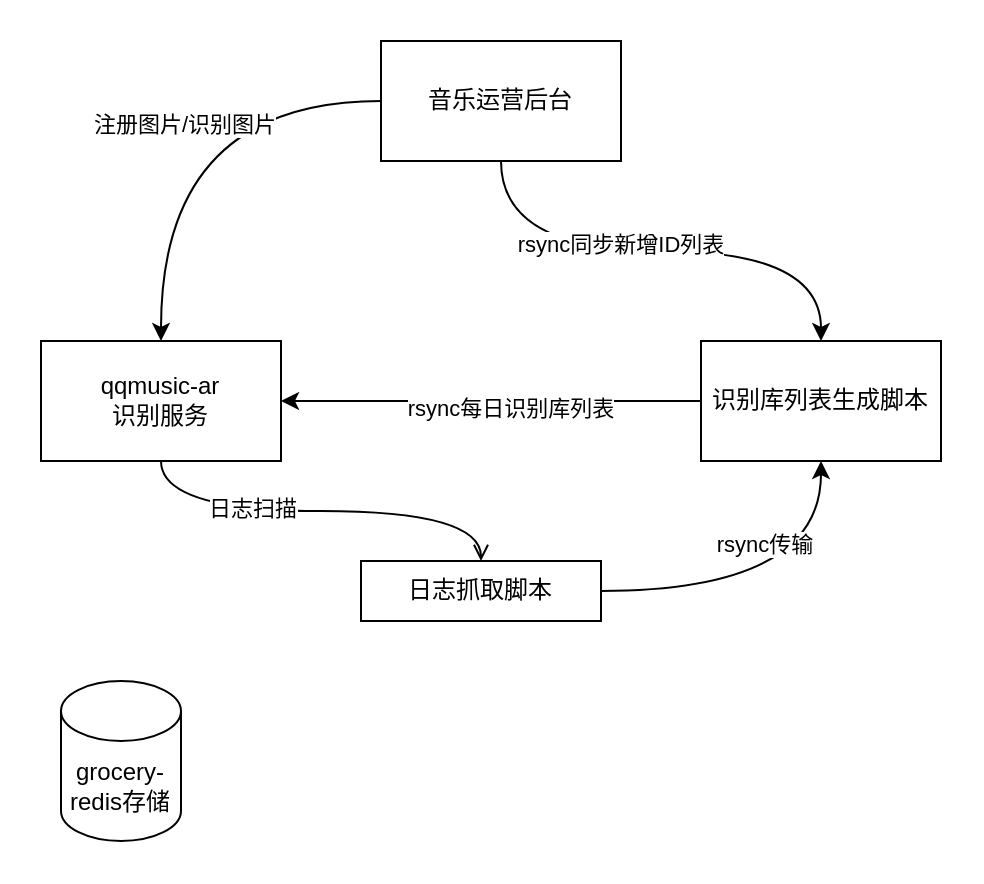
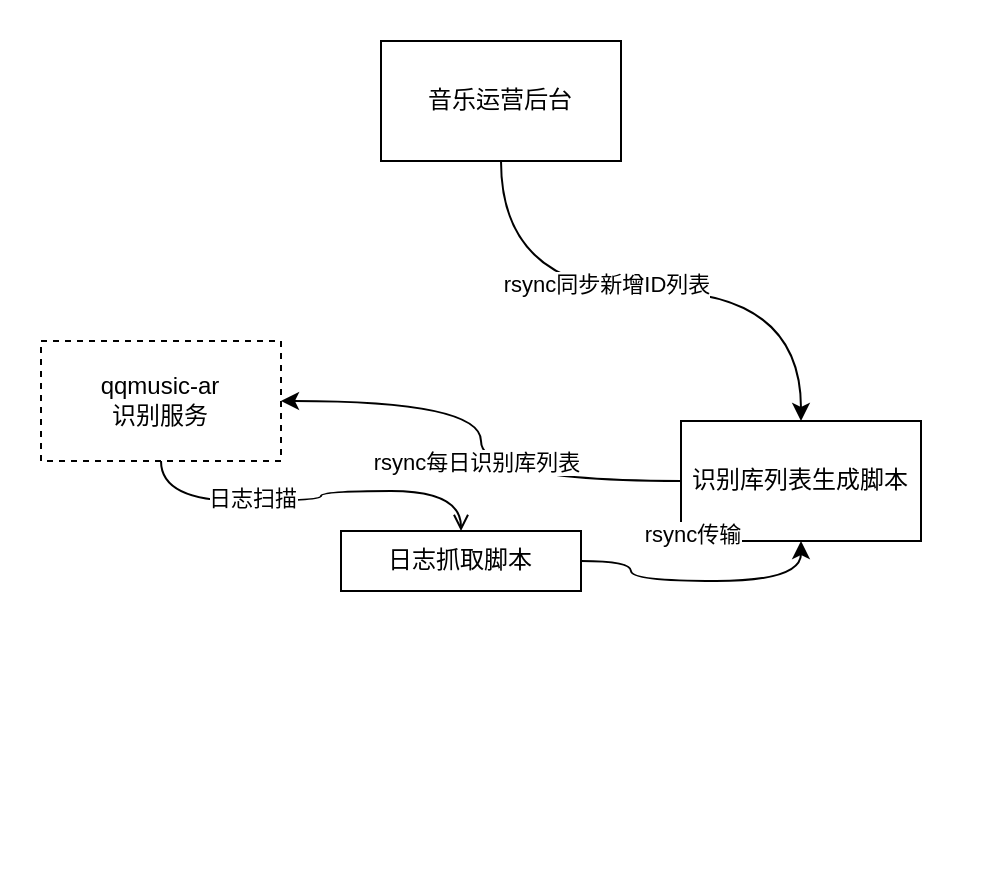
edge "音乐运营后台" -> "qqmusic-ar 识别服务": removed, label "注册图片/识别图片"
node "qqmusic-ar 识别服务": style solid -> dashed
node "识别库列表生成脚本": moved (821, 401) -> (801, 481)
node "日志抓取脚本": moved (481, 591) -> (461, 561)
node "grocery-redis存储": removed
